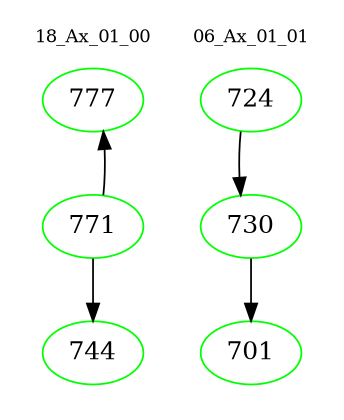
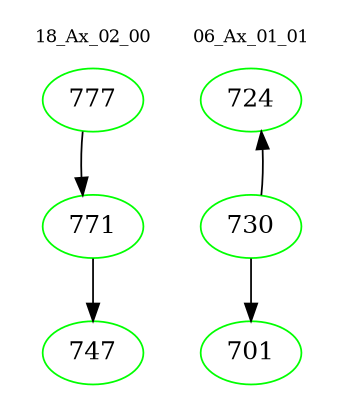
cluster "18_Ax_01_00": label "18_Ax_01_00" -> "18_Ax_02_00"
edge "724" -> "730": reversed
edge "771" -> "777": reversed
node "744": label "744" -> "747"
